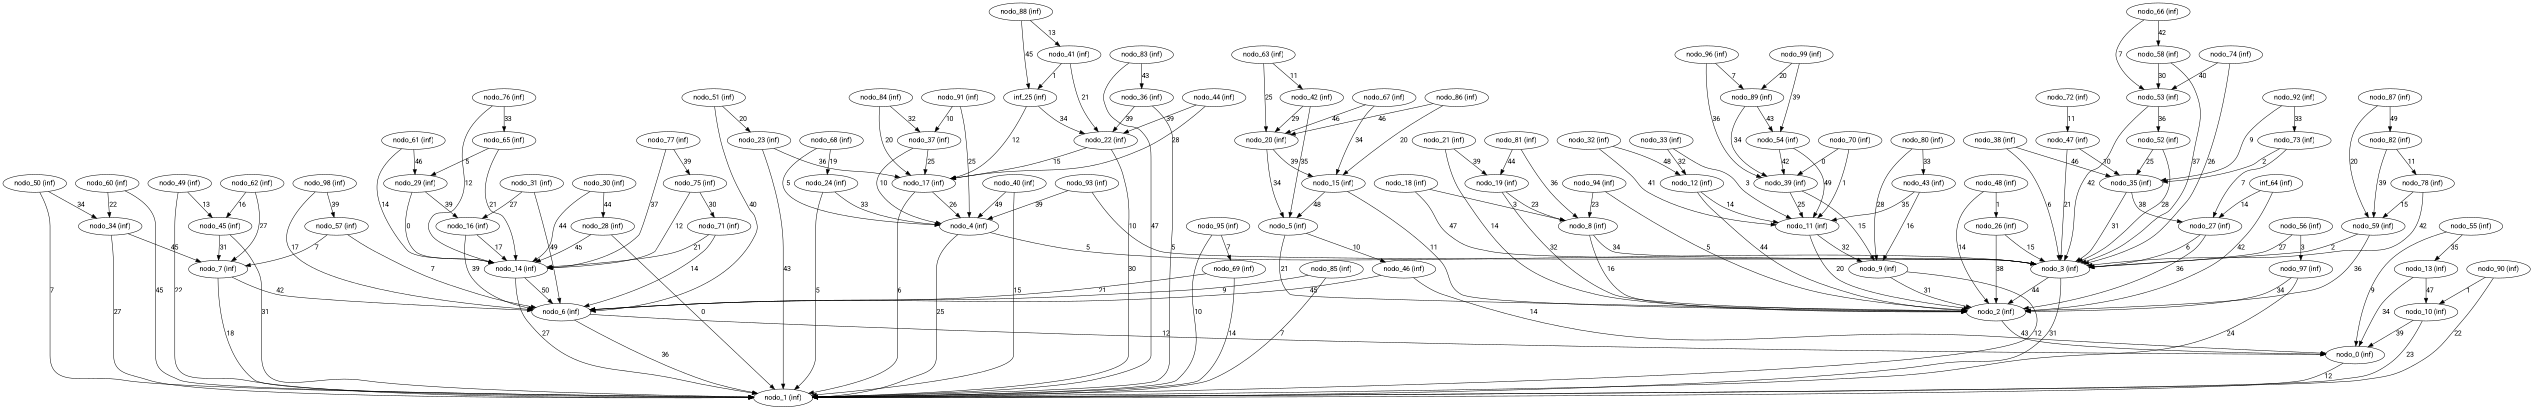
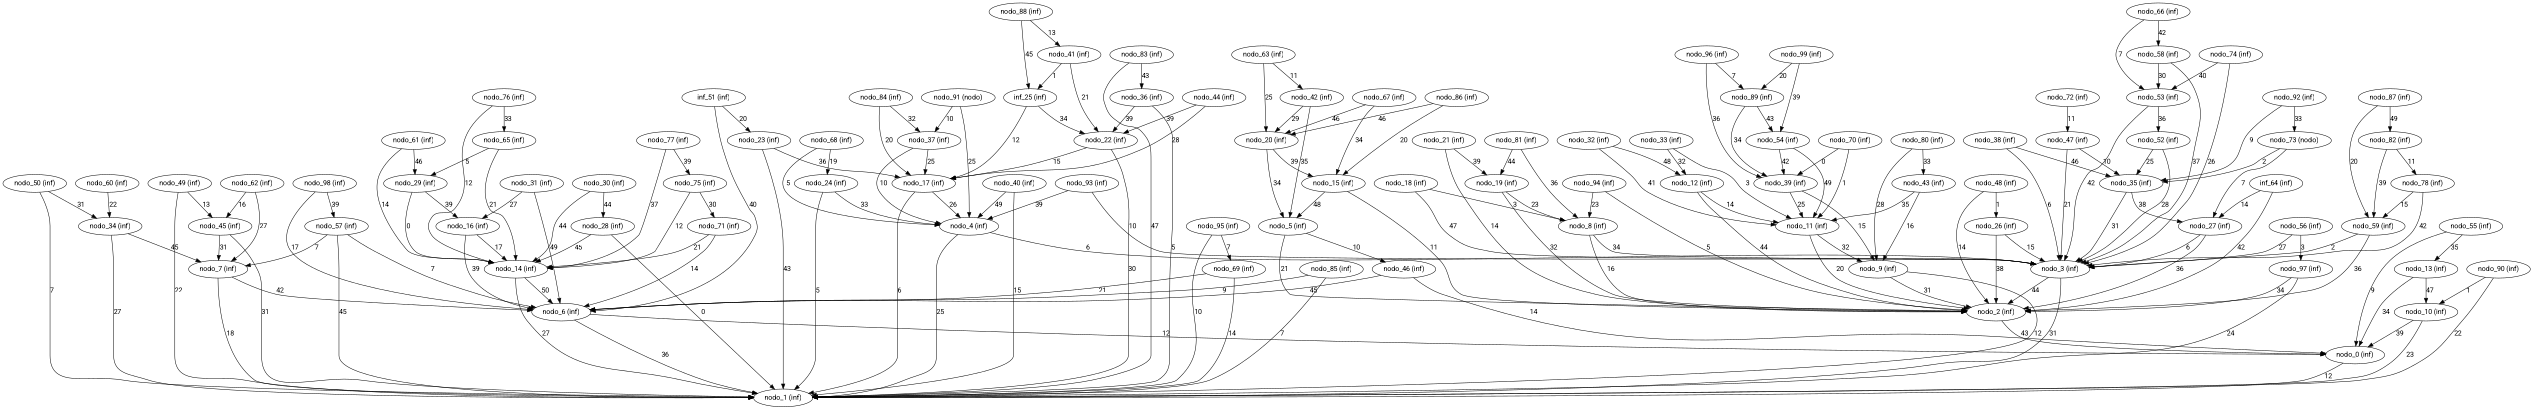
node "nodo_51 (inf)": label "nodo_51 (inf)" -> "inf_51 (inf)"
node "nodo_91 (inf)": label "nodo_91 (inf)" -> "nodo_91 (nodo)"
node "nodo_73 (inf)": label "nodo_73 (inf)" -> "nodo_73 (nodo)"
edge "nodo_50 (inf)" -> "nodo_34 (inf)": label "34" -> "31"
edge "nodo_4 (inf)" -> "nodo_3 (inf)": label "5" -> "6"
edge "nodo_60 (inf)" -> "nodo_1 (inf)": now "nodo_57 (inf)" -> "nodo_1 (inf)"
